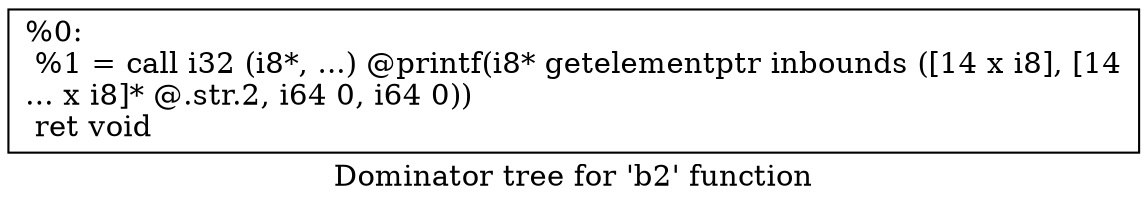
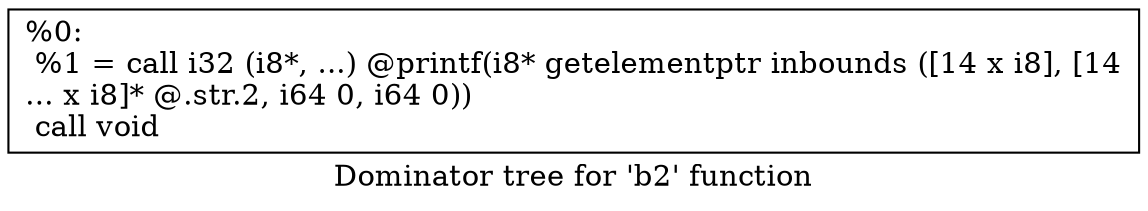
node "%0:": text "ret void" -> "call void"
